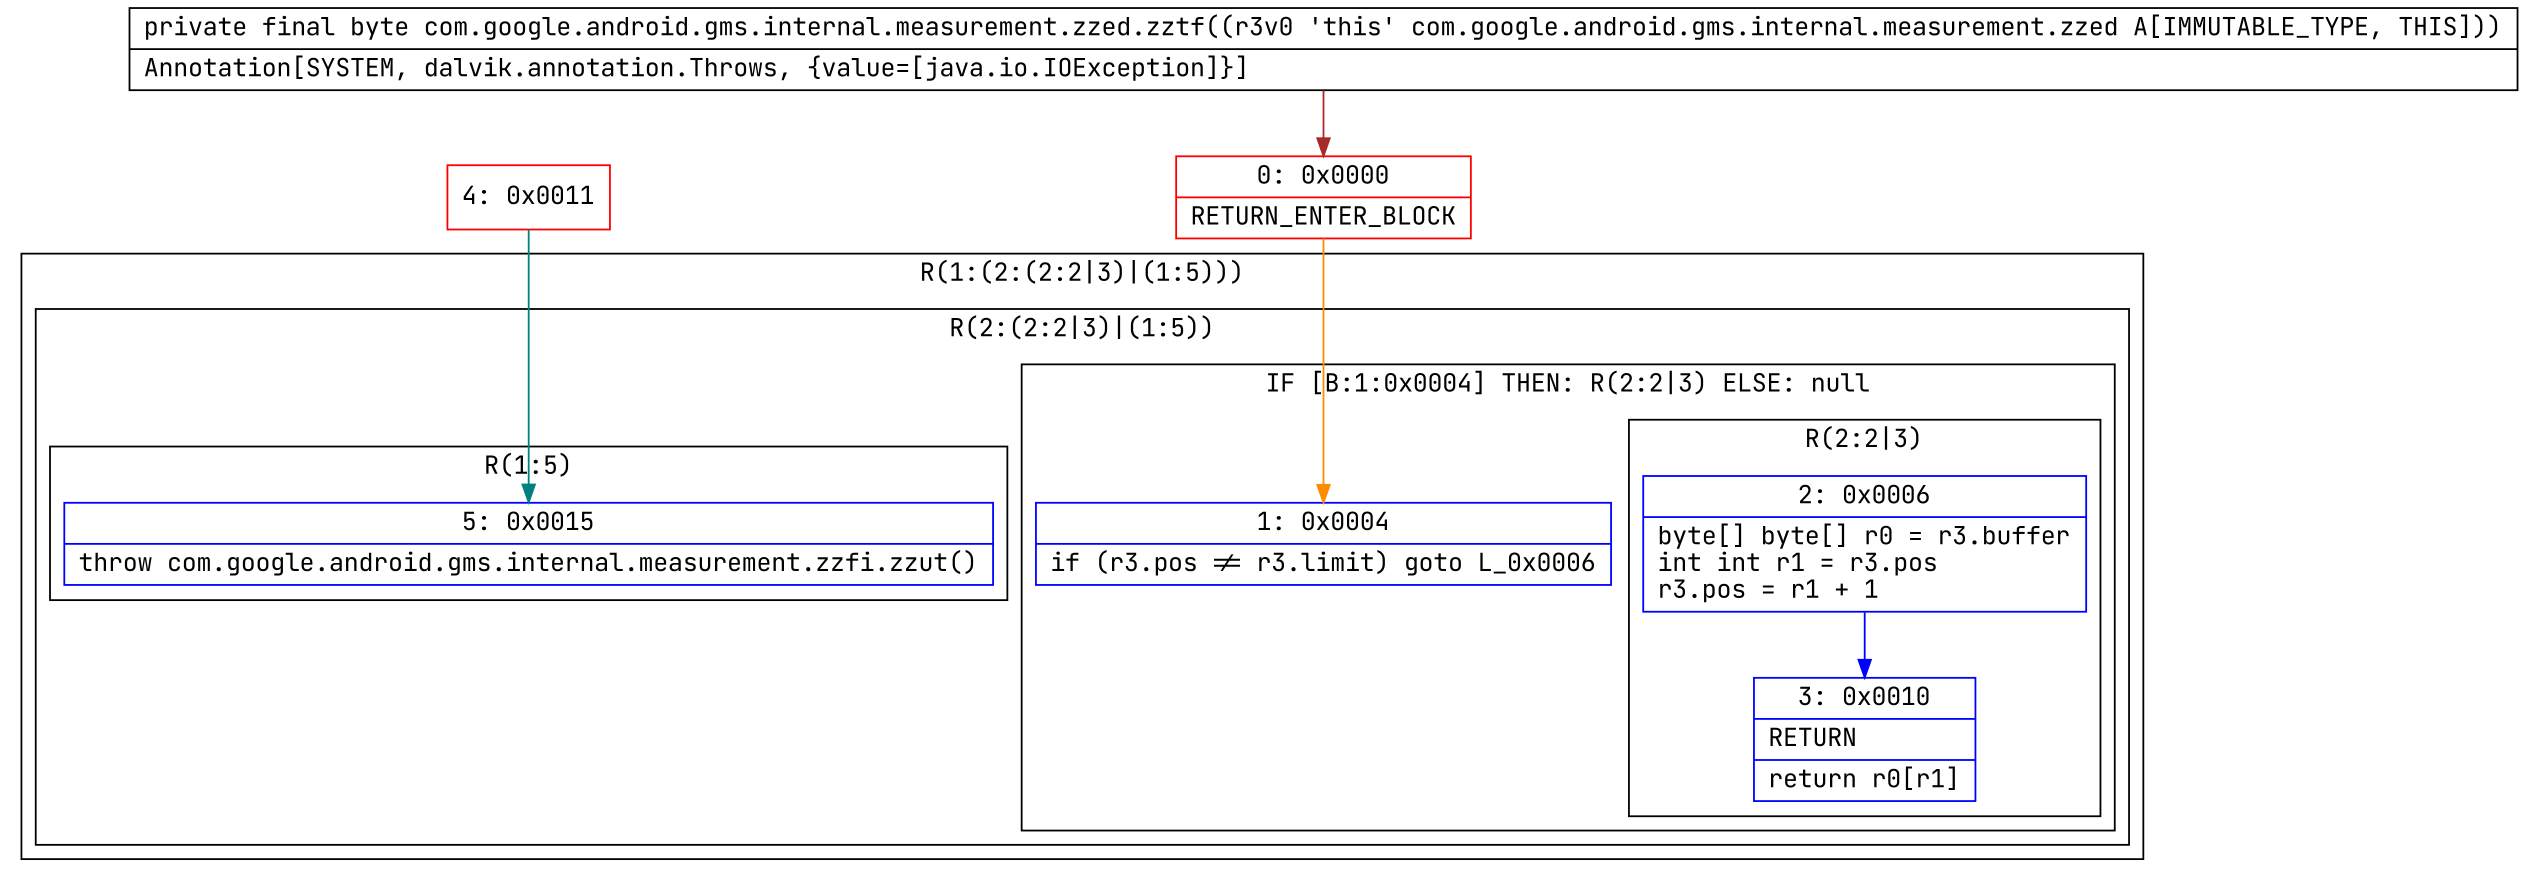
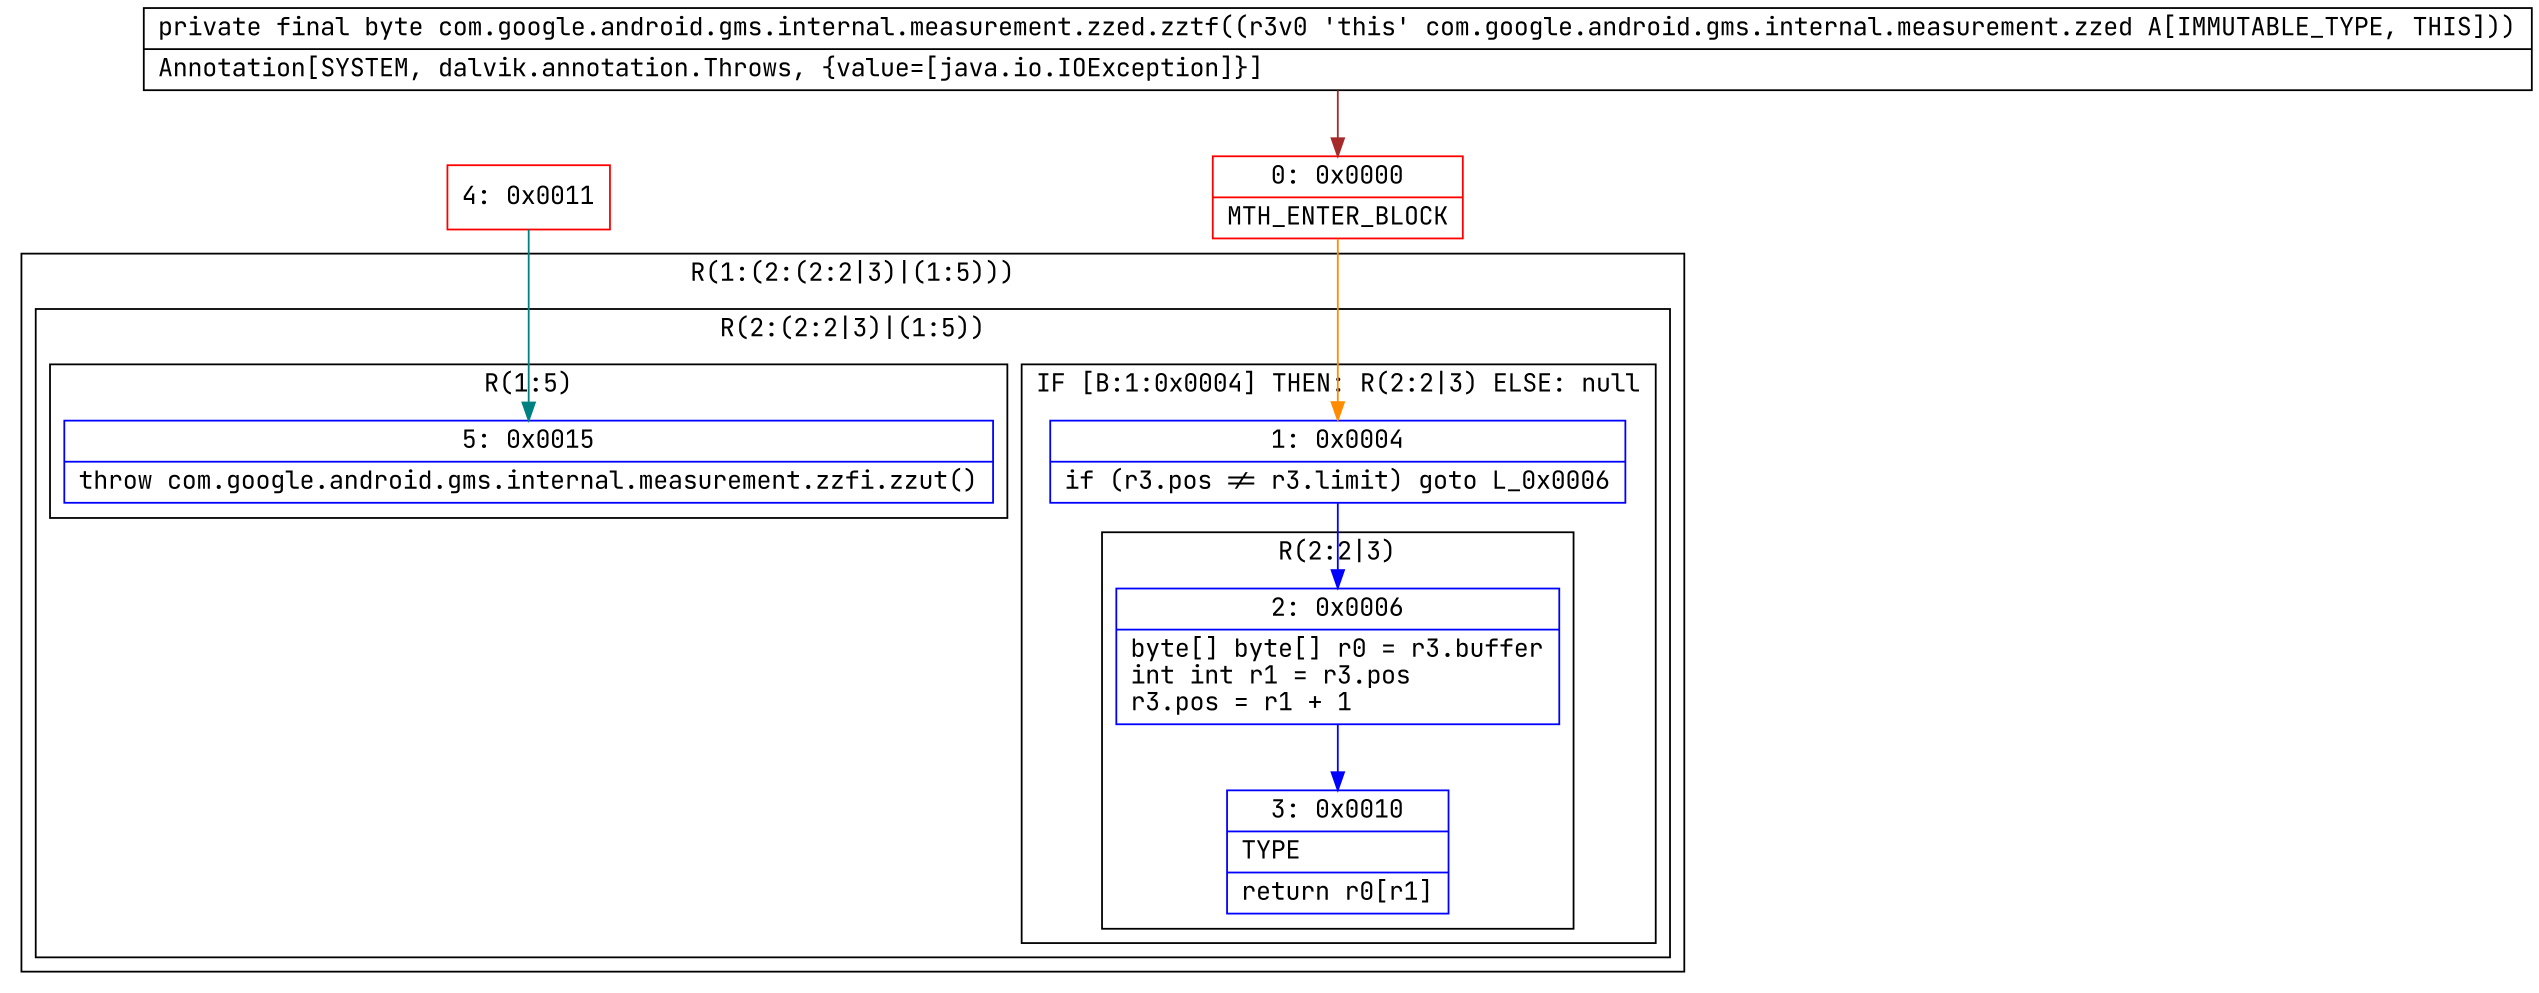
node "0: 0x0000": text "RETURN_ENTER_BLOCK" -> "MTH_ENTER_BLOCK"
edge "1: 0x0004" -> "2: 0x0006": added
node "3: 0x0010": text "RETURN" -> "TYPE"
